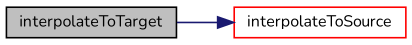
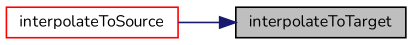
edge "interpolateToTarget" -> "interpolateToSource": reversed
